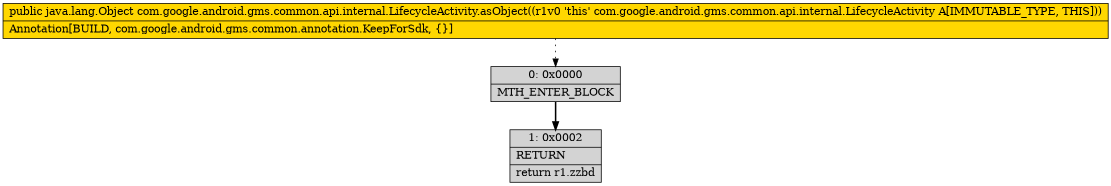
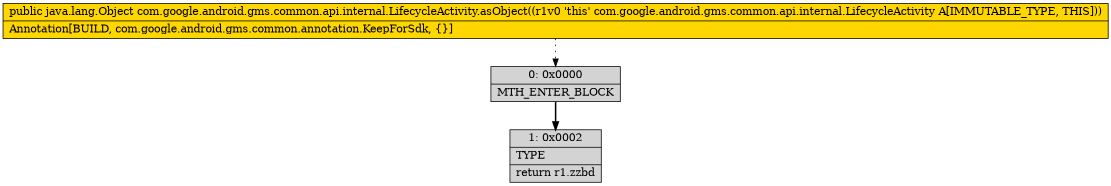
node "1: 0x0002": text "RETURN" -> "TYPE"
